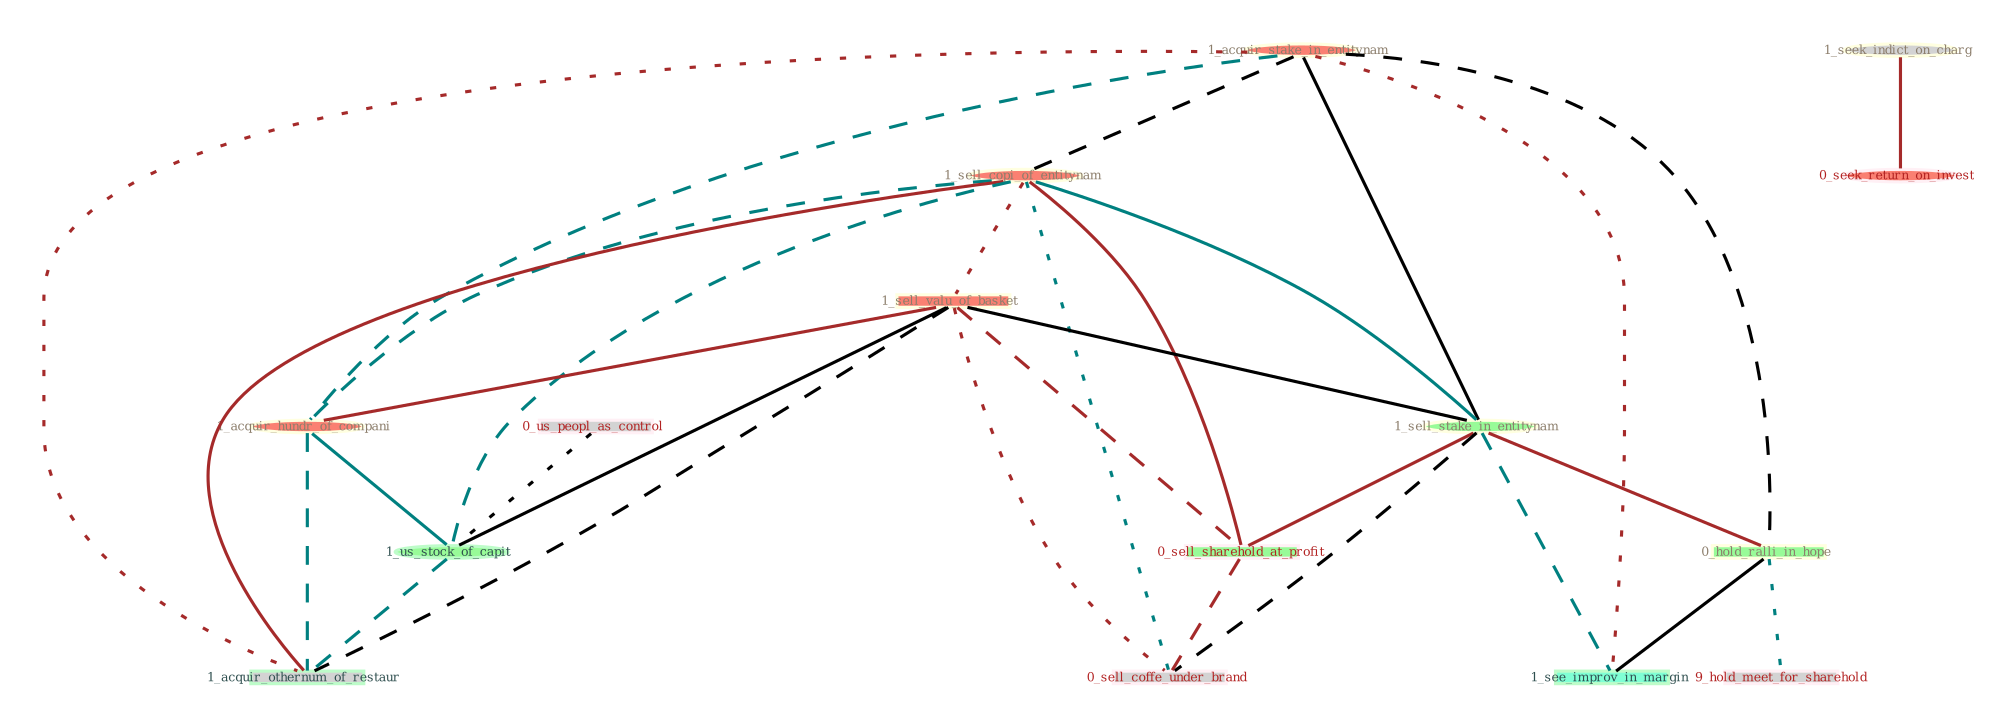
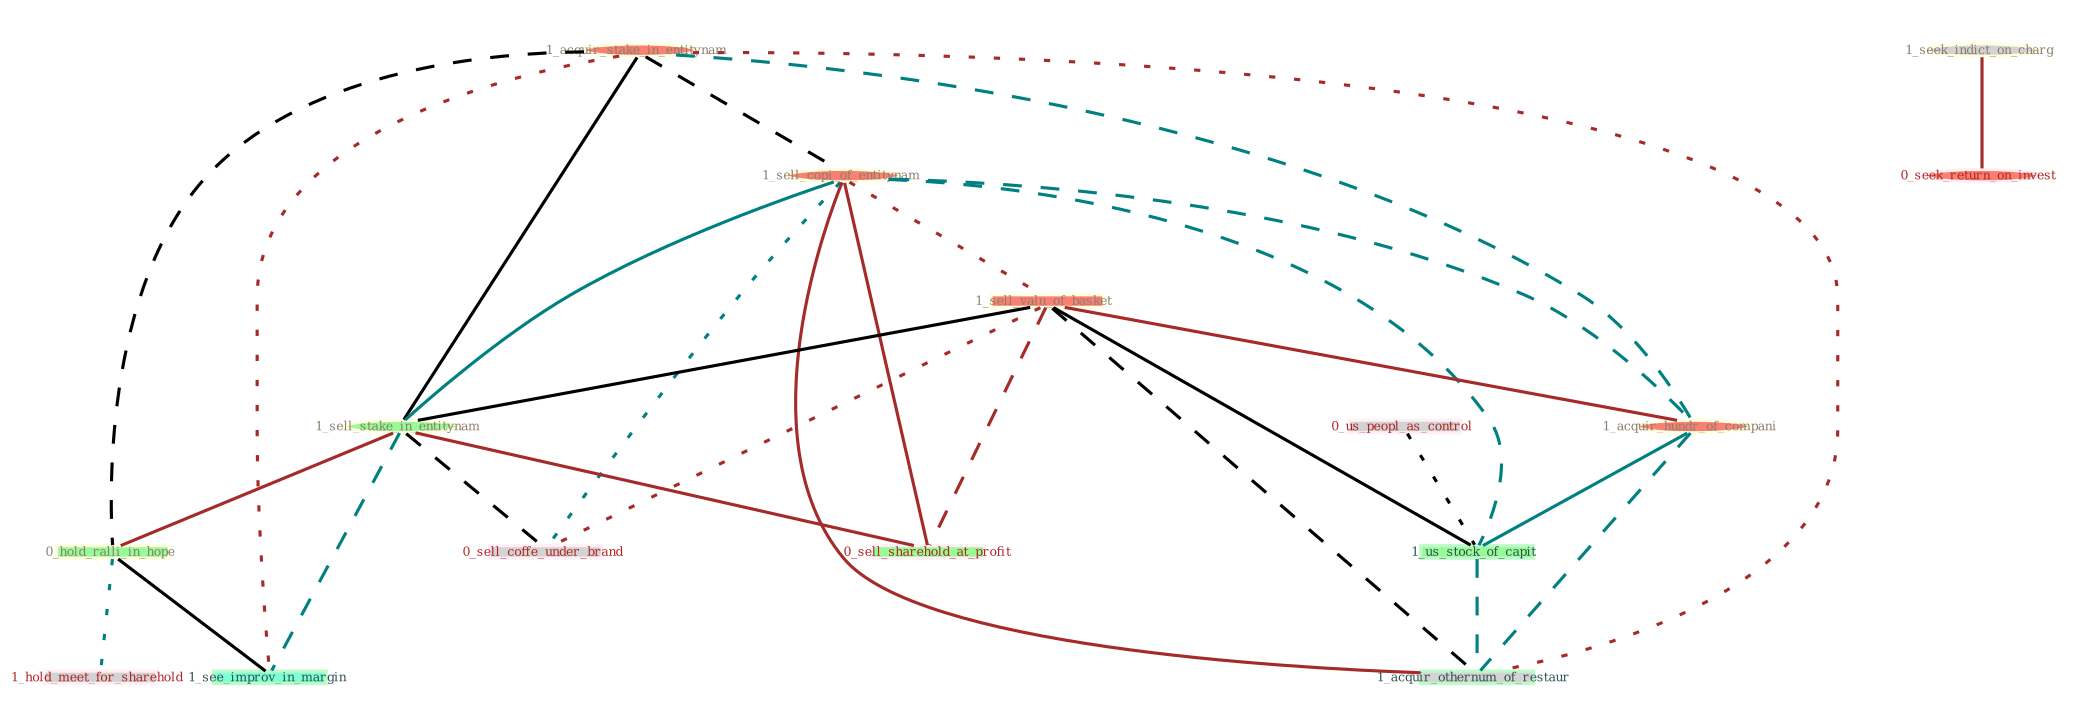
node "1_us_stock_of_capit": shape ellipse -> box
edge "0_sell_sharehold_at_profit" -- "0_sell_coffe_under_brand": removed
node "9_hold_meet_for_sharehold": label "9_hold_meet_for_sharehold" -> "1_hold_meet_for_sharehold"
